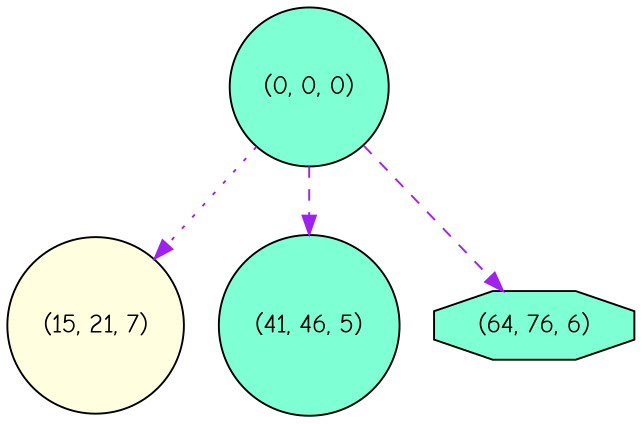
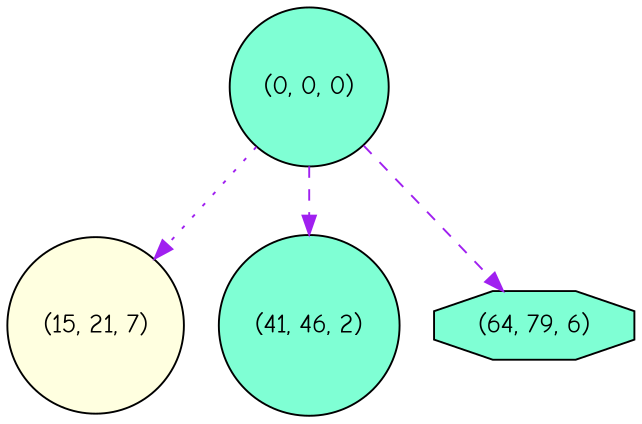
node "(41, 46, 5)": label "(41, 46, 5)" -> "(41, 46, 2)"
node "(64, 76, 6)": label "(64, 76, 6)" -> "(64, 79, 6)"
